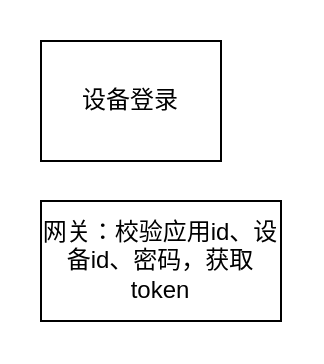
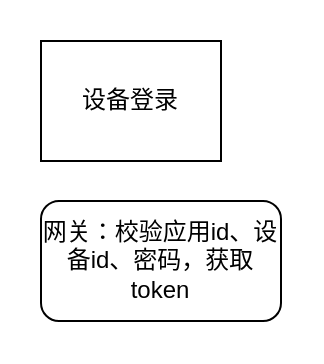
node "网关：校验应用id、设备id、密码，获取token": shape rectangle -> rounded rectangle
